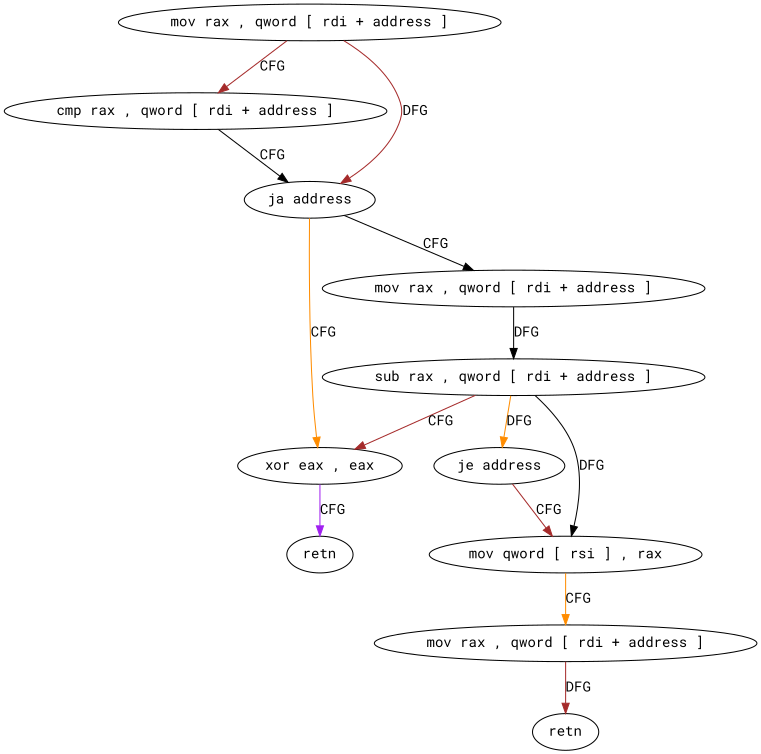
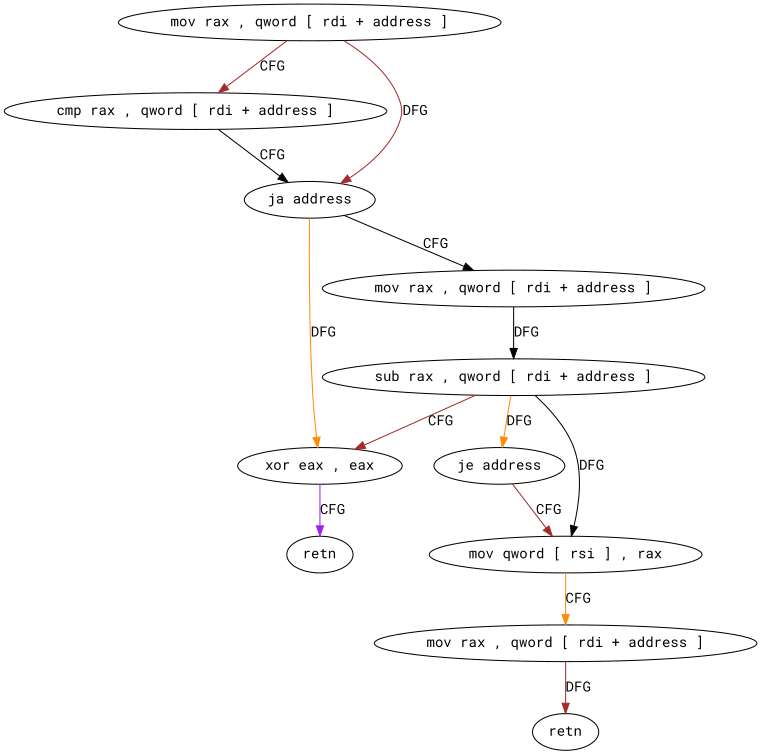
edge "ja address" -> "xor eax , eax": label "CFG" -> "DFG"
